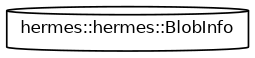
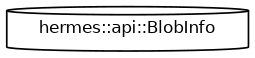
node "hermes::hermes::BlobInfo": label "hermes::hermes::BlobInfo" -> "hermes::api::BlobInfo"
